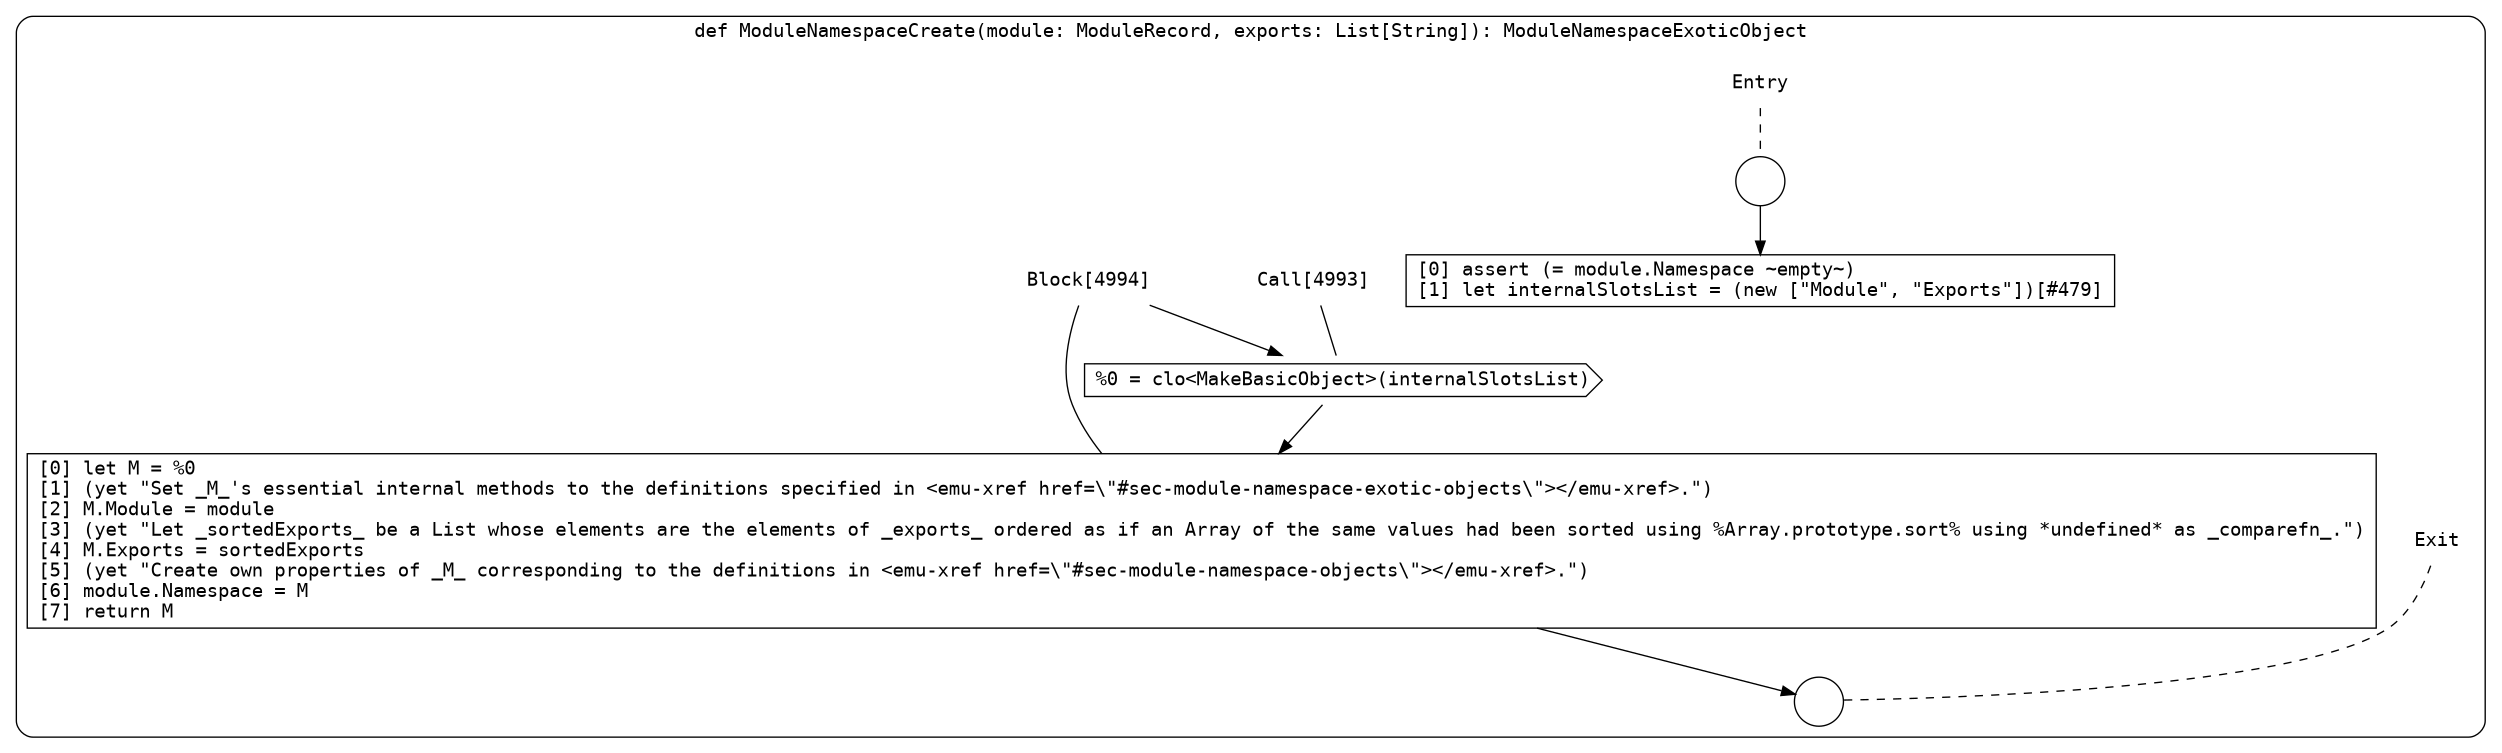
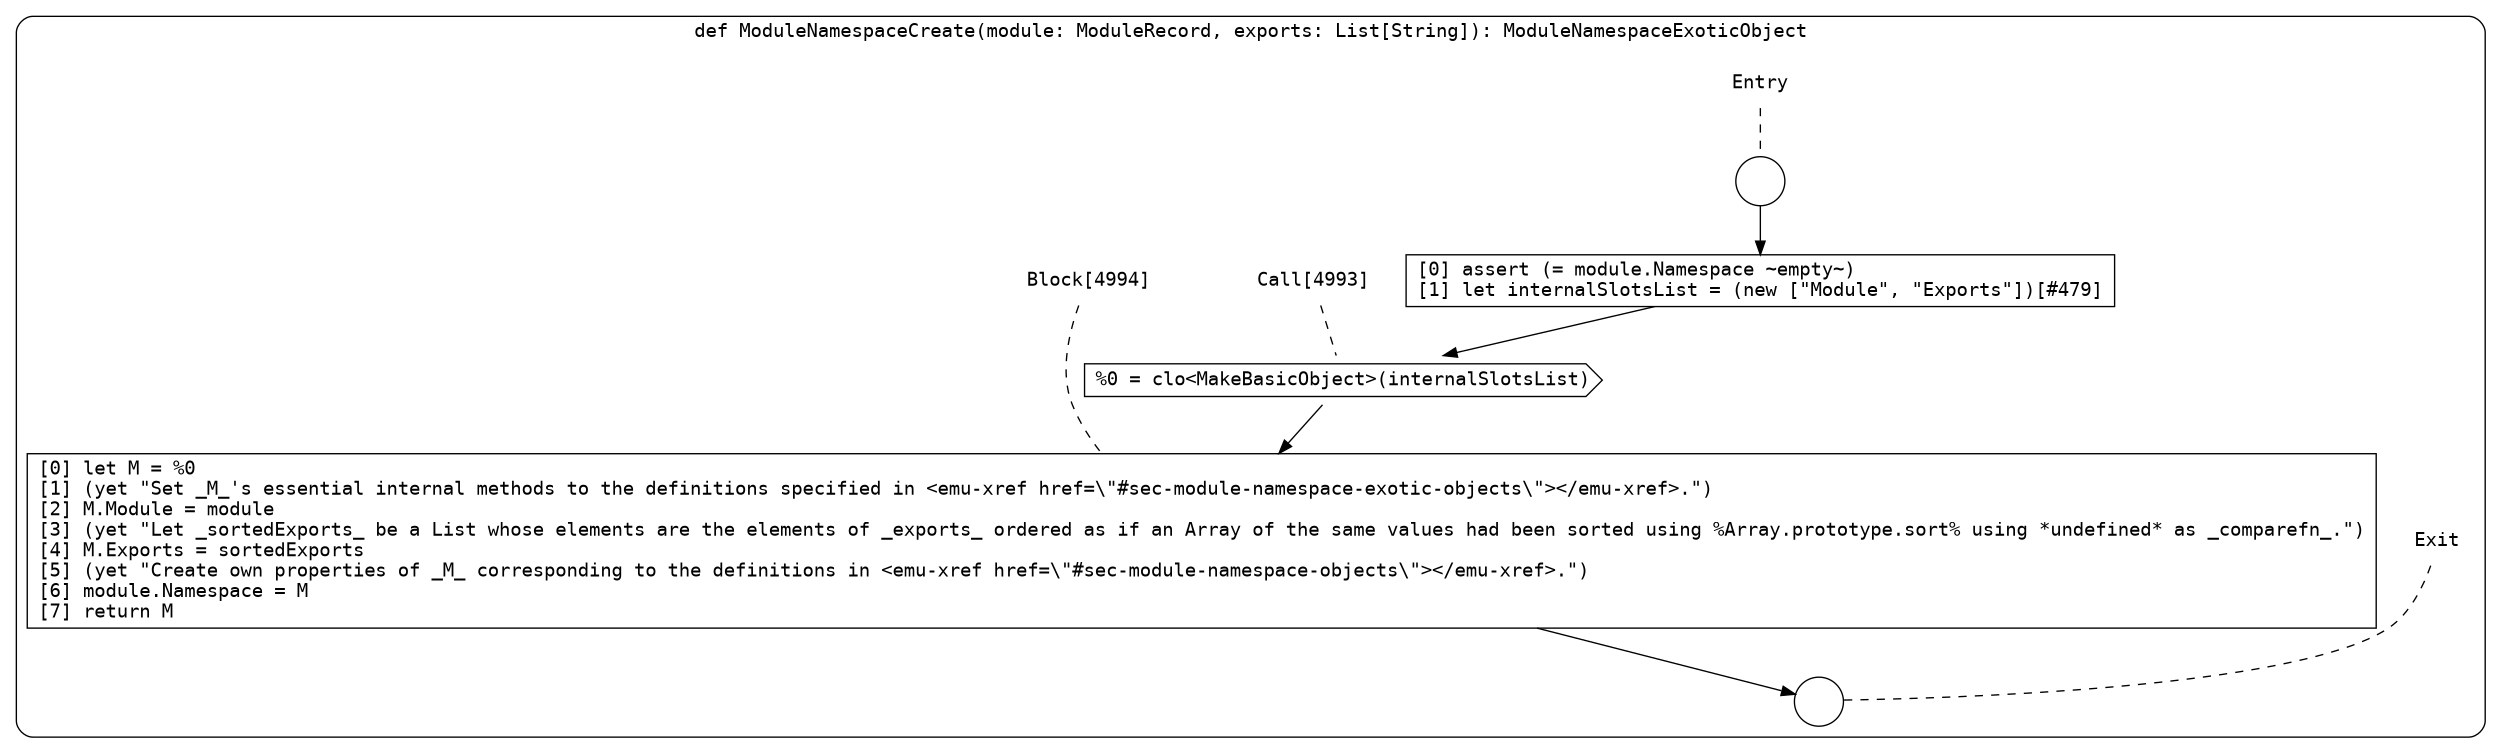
edge "Block[4994]" -> "%0 = clo<MakeBasicObject>(internalSlotsList)": now "[0] assert (= module.Namespace ~empty~)" -> "%0 = clo<MakeBasicObject>(internalSlotsList)"
edge "Call[4993]" -- "%0 = clo<MakeBasicObject>(internalSlotsList)": style solid -> dashed
edge "Block[4994]" -- "[0] let M = %0": style solid -> dashed
